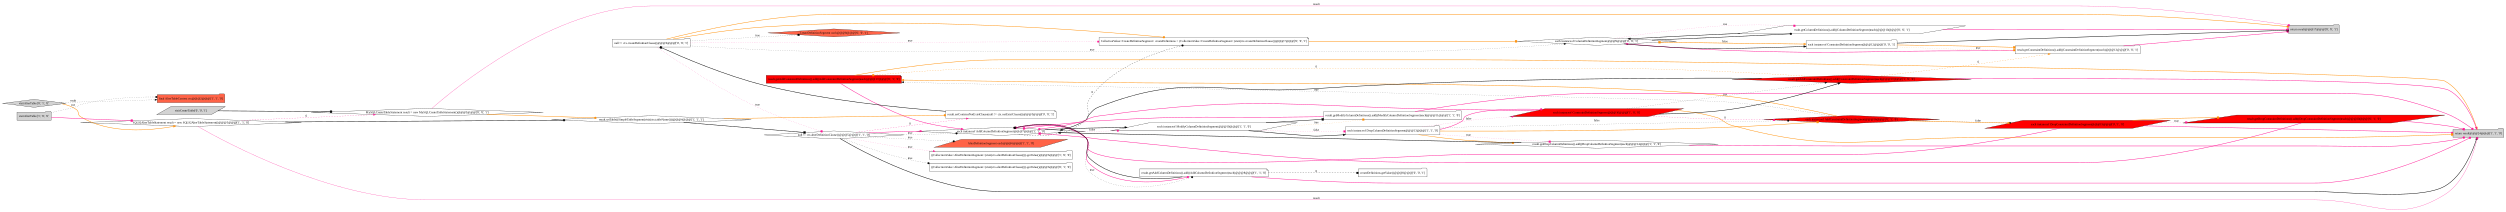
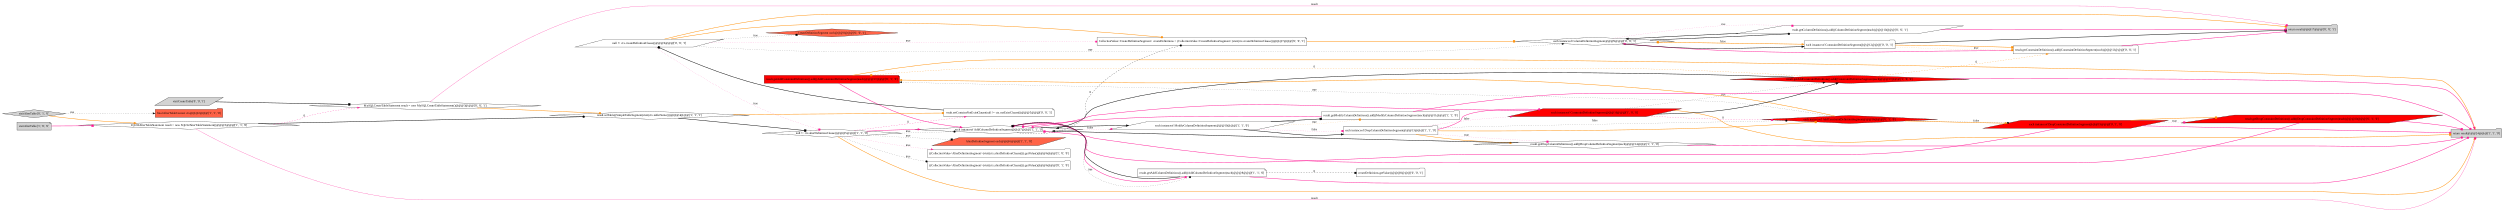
node "null != ctx.createDefinitionClause()@@@6@@@['0', '0', '1']": shape folder -> parallelogram
edge "visitAlterTable['1', '0', '0']" -> "final AlterTableContext ctx@@@2@@@['1', '1', '0']": removed, label "true"
edge "visitAlterTable['0', '1', '0']" -> "final AlterTableContext ctx@@@2@@@['1', '1', '0']": label "result" -> "true"
node "visitAlterTable['1', '0', '0']": shape folder -> note
edge "null != ctx.alterDefinitionClause()@@@5@@@['1', '1', '0']" -> "AlterDefinitionSegment each@@@6@@@['1', '1', '0']": arrowhead dot -> box
edge "null != ctx.alterDefinitionClause()@@@5@@@['1', '1', '0']" -> "return result@@@24@@@['1', '1', '0']": color black -> darkorange
